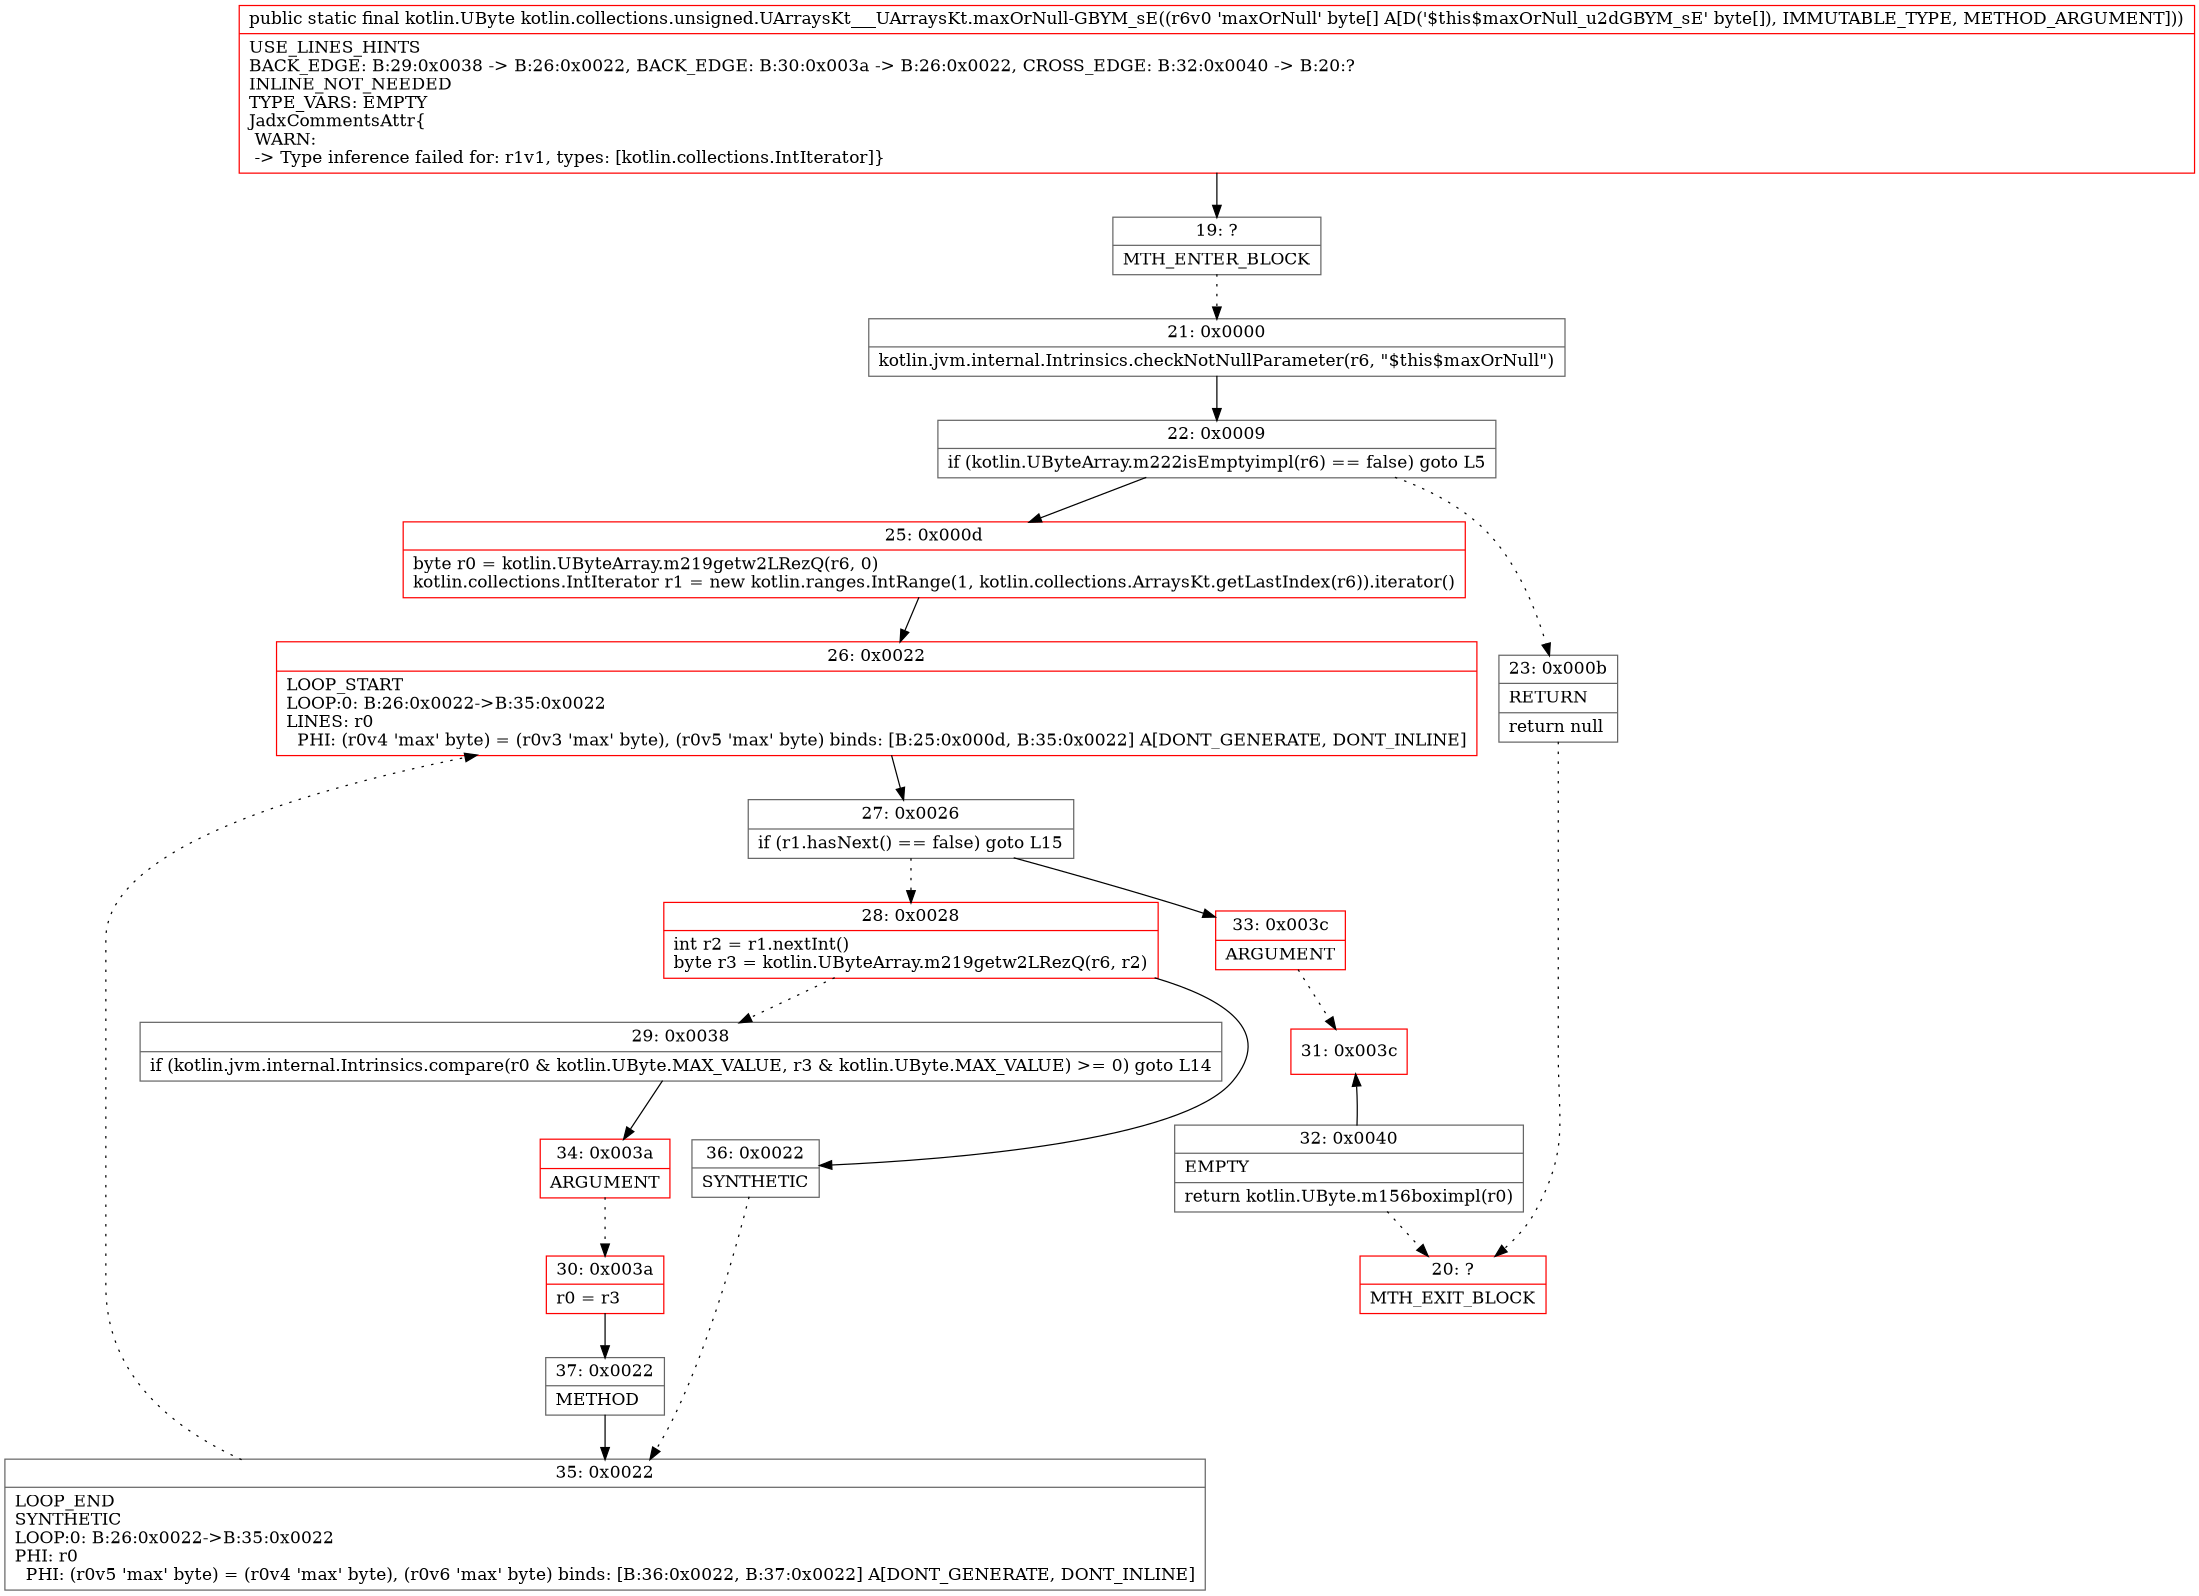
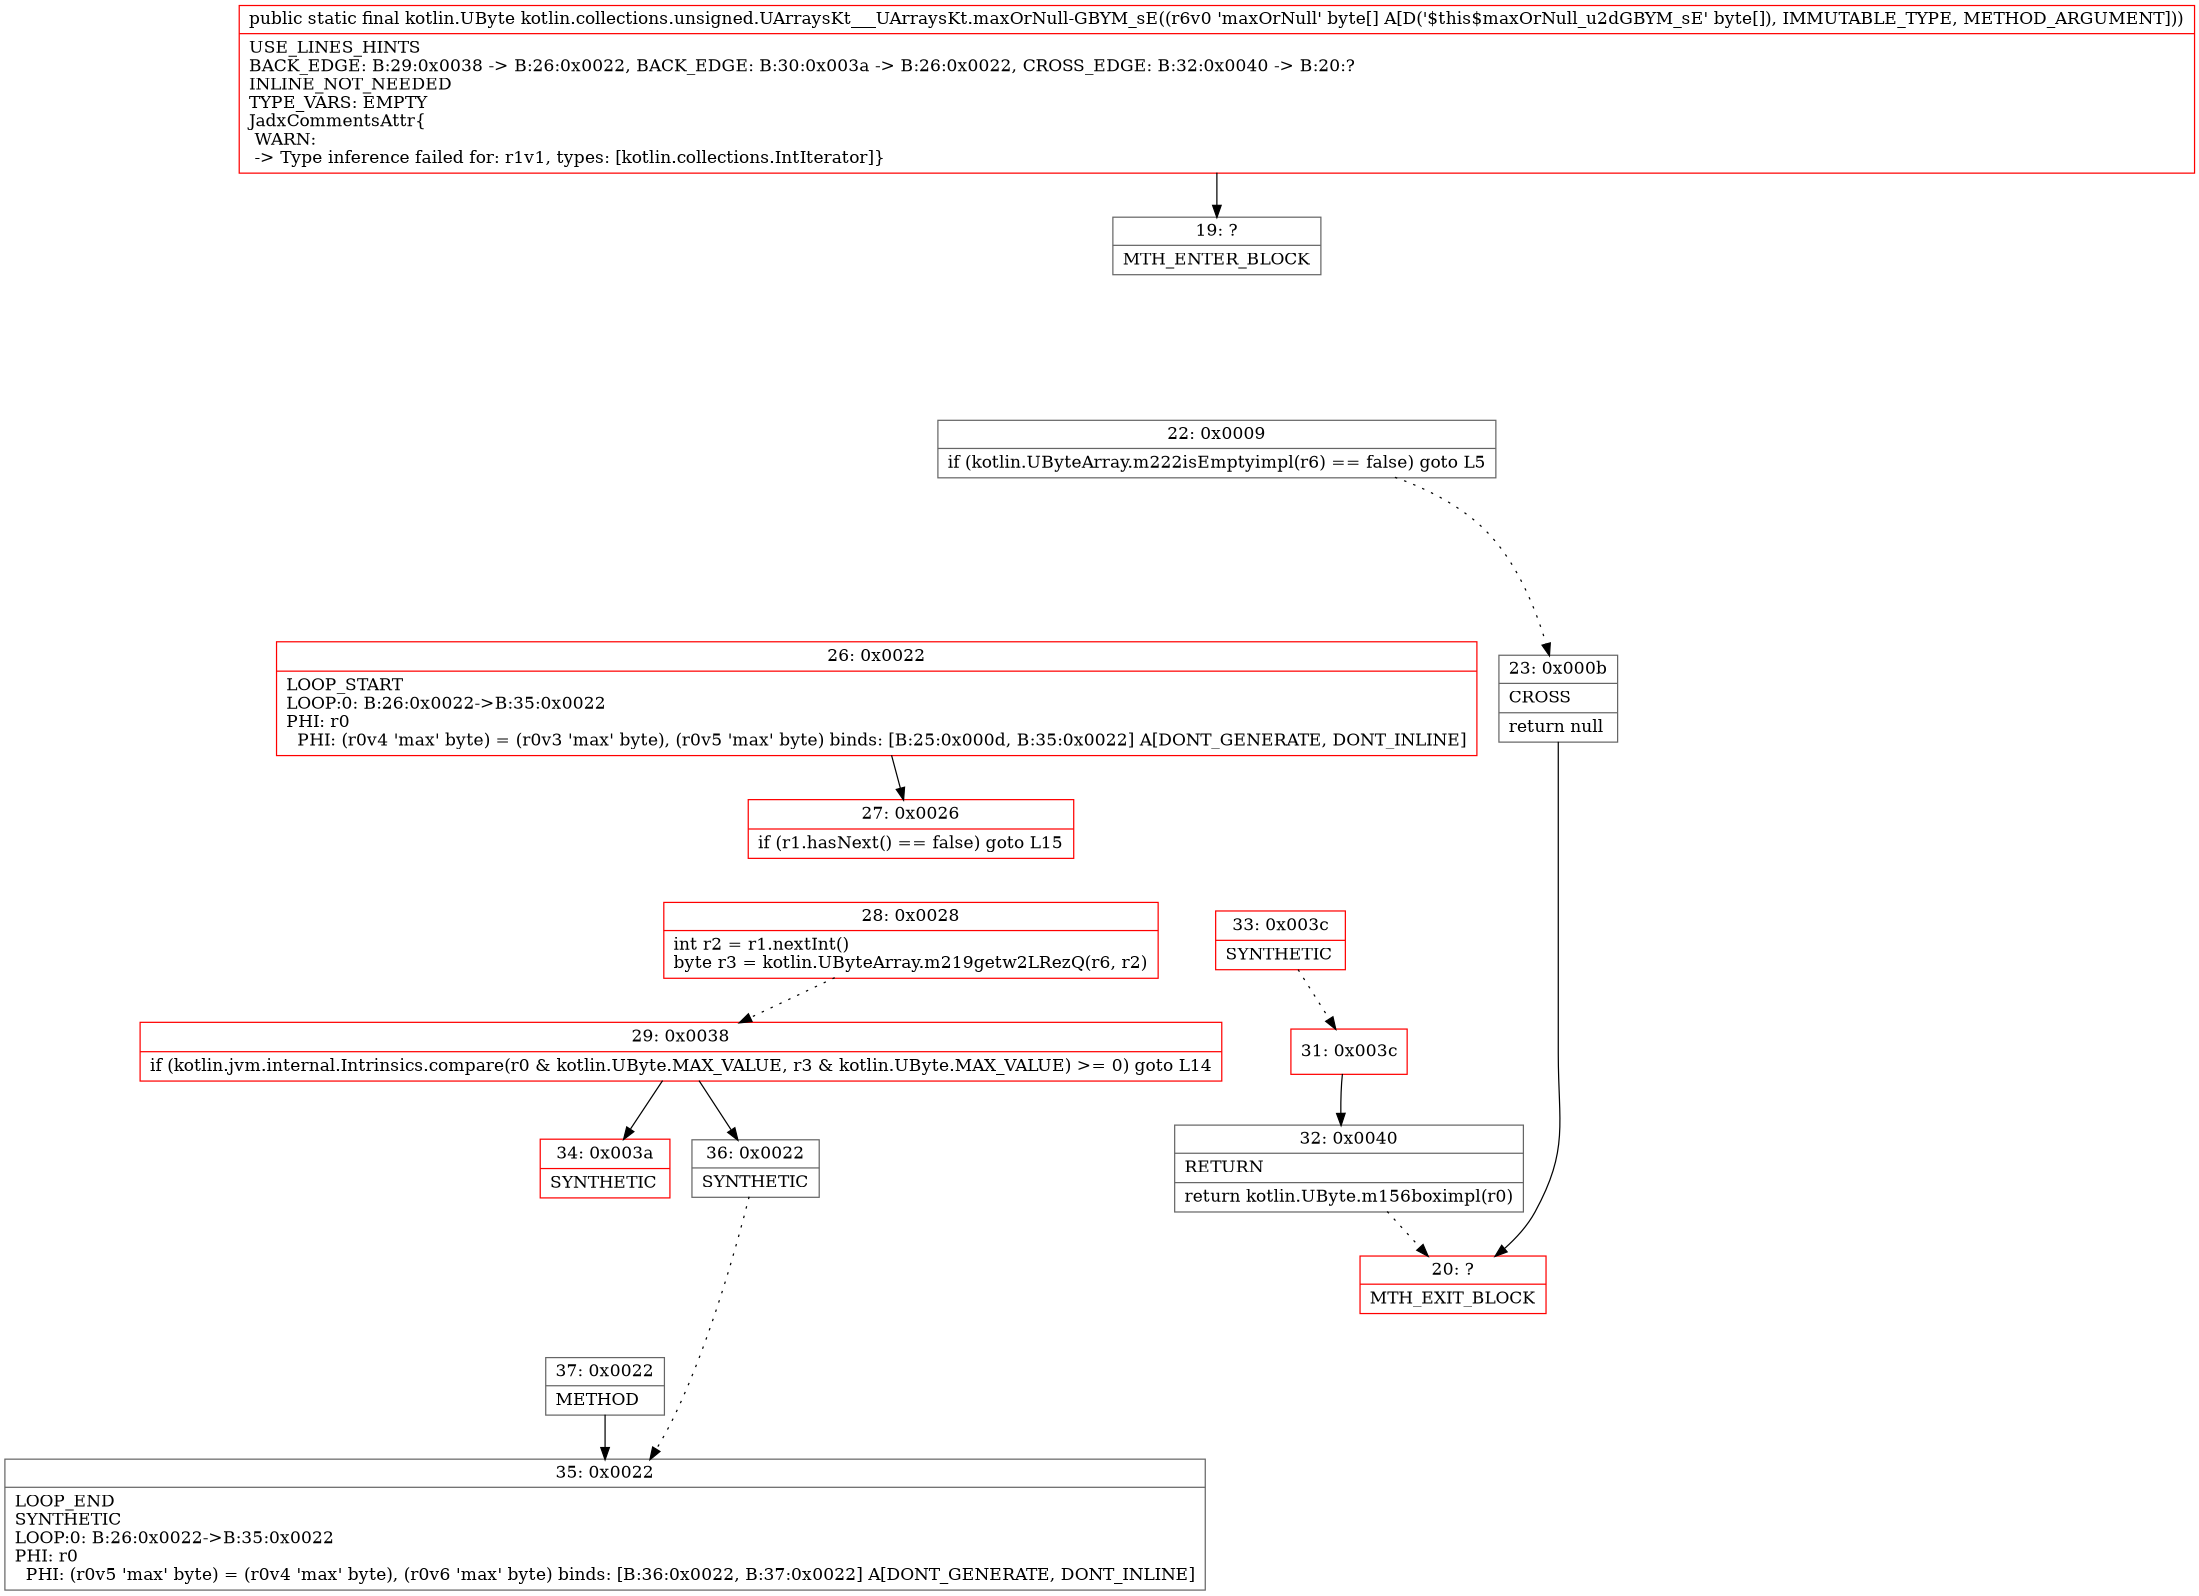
node "21: 0x0000": removed
node "25: 0x000d": removed
node "23: 0x000b": text "RETURN" -> "CROSS"
node "26: 0x0022": text "LINES: r0" -> "PHI: r0"
node "27: 0x0026": color gray40 -> red
edge "27: 0x0026" -> "28: 0x0028": removed
edge "27: 0x0026" -> "33: 0x003c": removed
node "33: 0x003c": text "ARGUMENT" -> "SYNTHETIC"
edge "23: 0x000b" -> "20: ?": style dotted -> solid
edge "35: 0x0022" -> "26: 0x0022": removed
node "29: 0x0038": color gray40 -> red
edge "32: 0x0040" -> "31: 0x003c": reversed
edge "28: 0x0028" -> "36: 0x0022": now "29: 0x0038" -> "36: 0x0022"
node "32: 0x0040": text "EMPTY" -> "RETURN"
node "34: 0x003a": text "ARGUMENT" -> "SYNTHETIC"
node "30: 0x003a": removed
